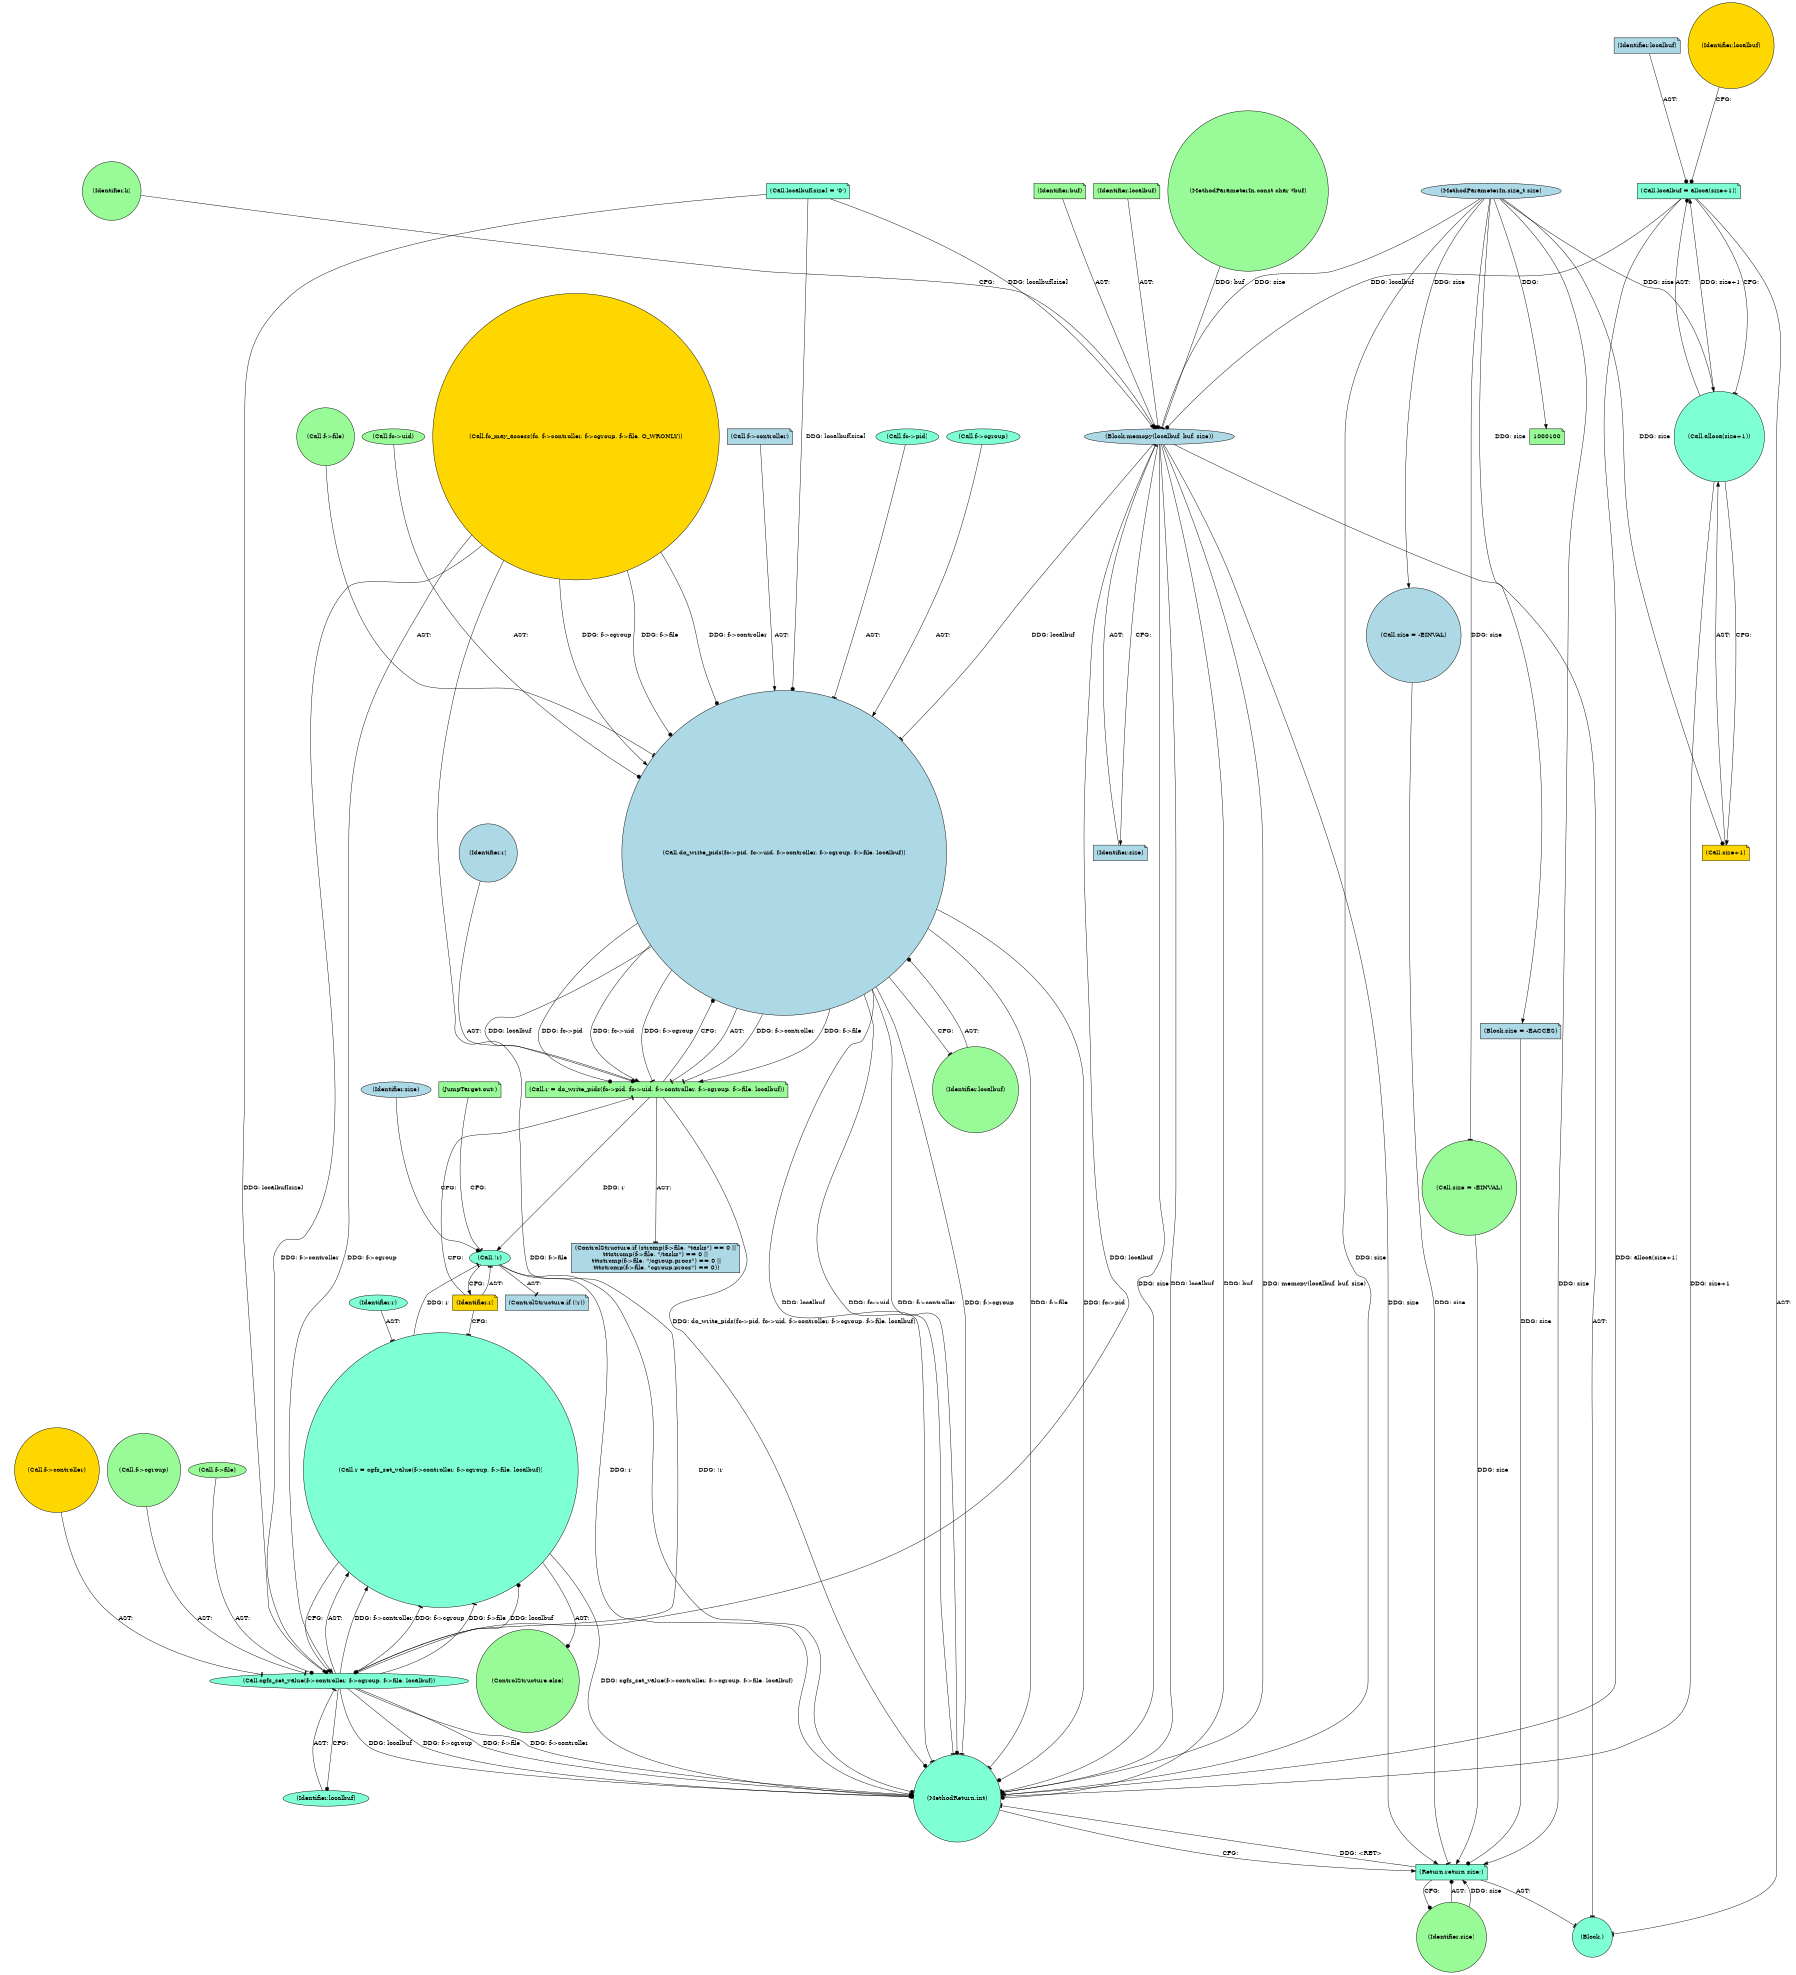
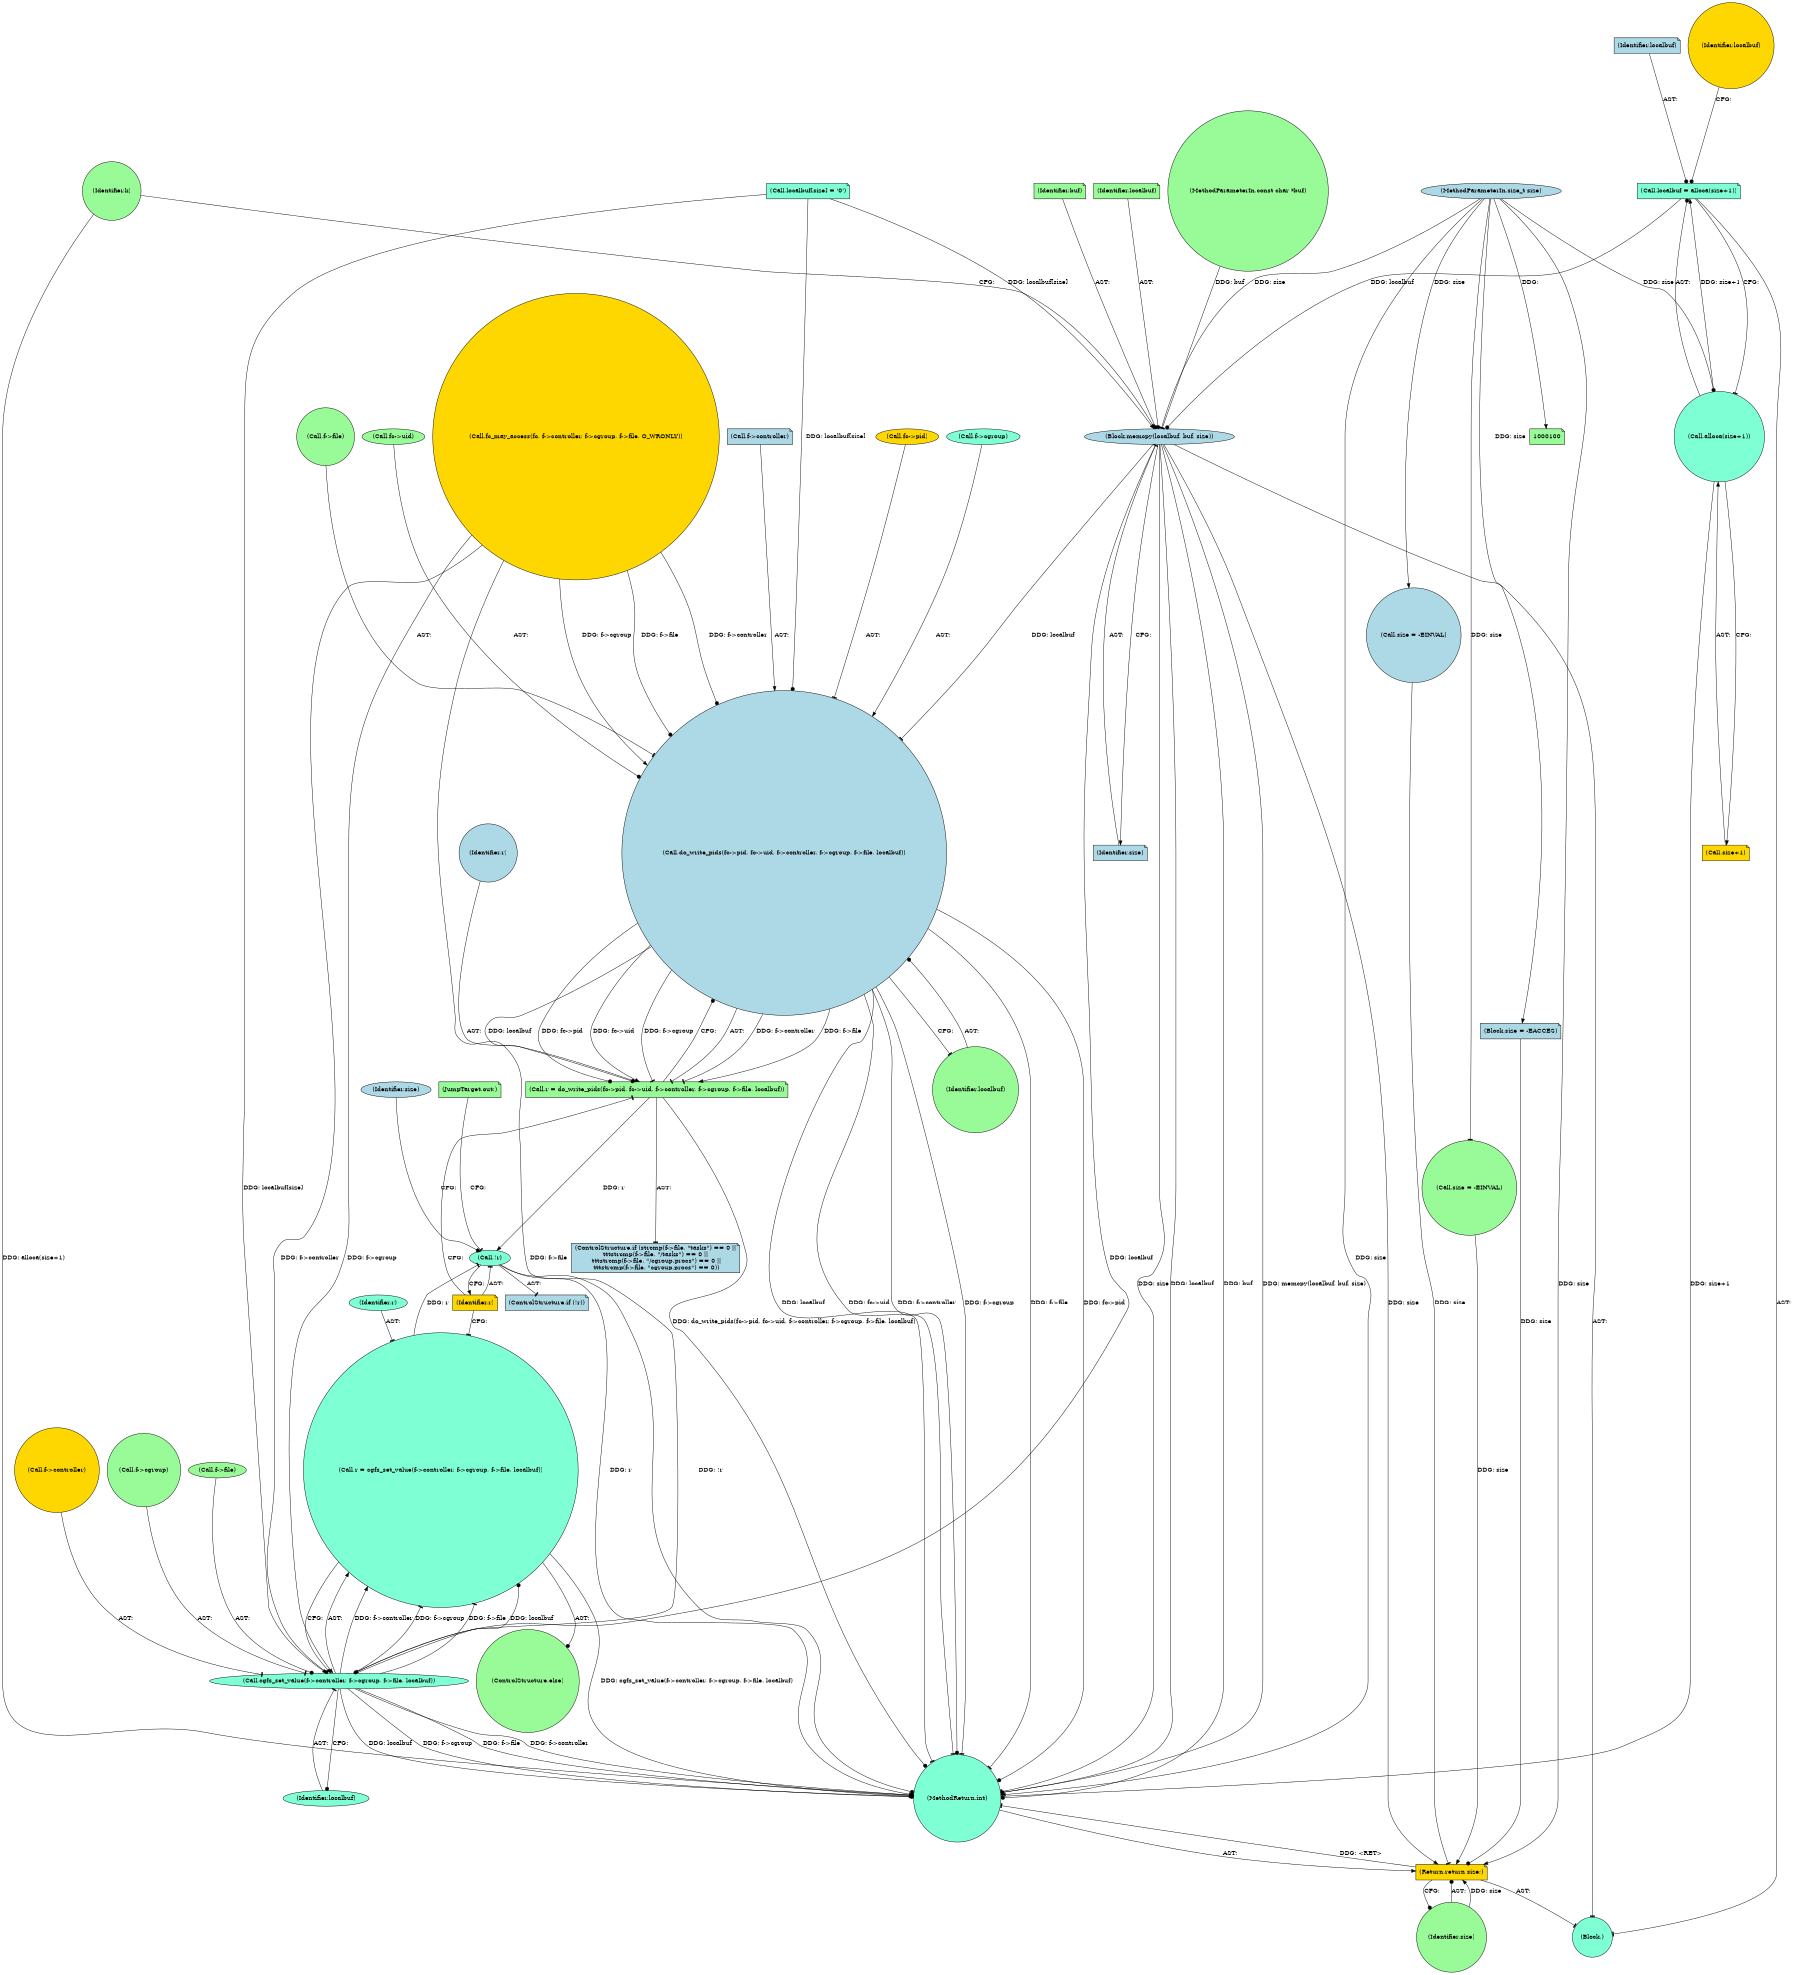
edge "(MethodParameterIn,size_t size)" -> "(Call,alloca(size+1))": arrowhead normal -> dot
node "(Call,fc->pid)": fillcolor aquamarine -> gold
edge "(MethodParameterIn,size_t size)" -> "(Call,size+1)": removed, label "DDG: size"
edge "(Call,localbuf = alloca(size+1))" -> "(MethodReturn,int)": now "(Identifier,k)" -> "(MethodReturn,int)"
edge "(MethodReturn,int)" -> "(Return,return size;)": label "CFG: " -> "AST: "
node "(Return,return size;)": fillcolor aquamarine -> gold
